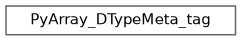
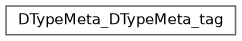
node "PyArray_DTypeMeta_tag": label "PyArray_DTypeMeta_tag" -> "DTypeMeta_DTypeMeta_tag"
